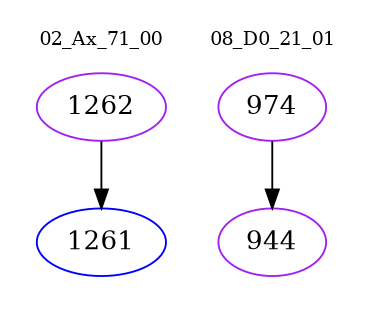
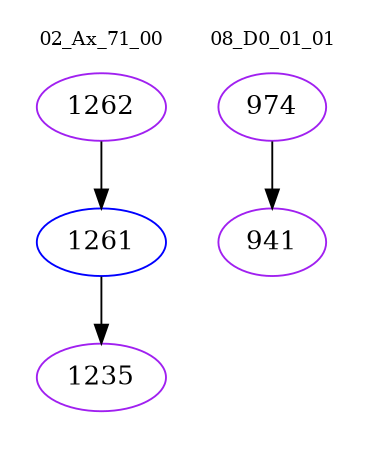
cluster "08_D0_21_01": label "08_D0_21_01" -> "08_D0_01_01"
node "944": label "944" -> "941"
node "1235": added
